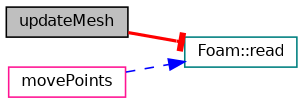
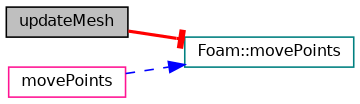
node "Foam::read": label "Foam::read" -> "Foam::movePoints"
